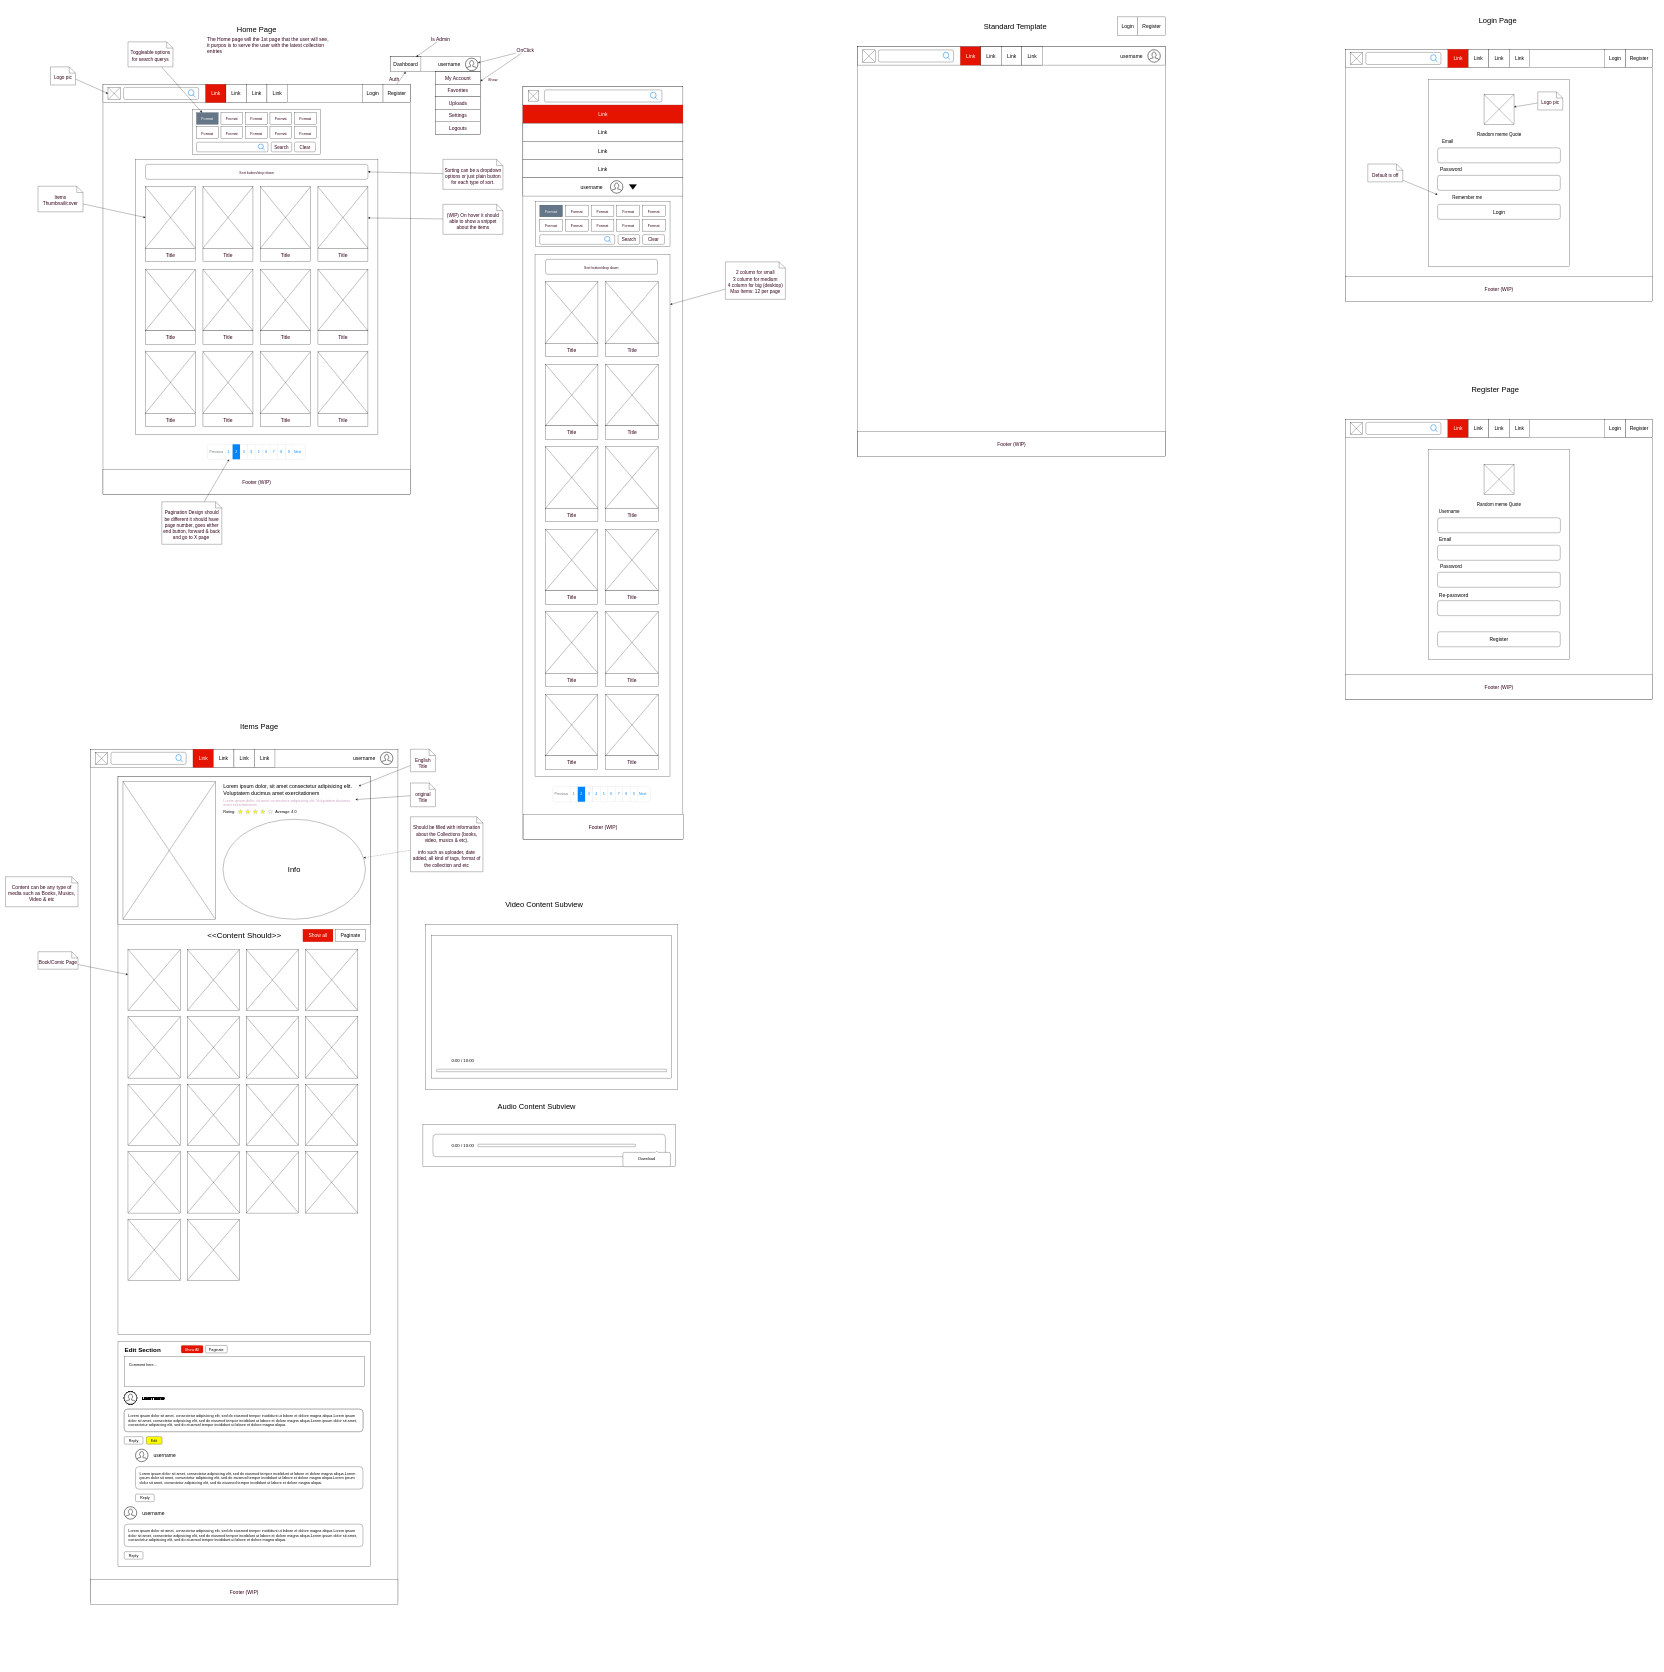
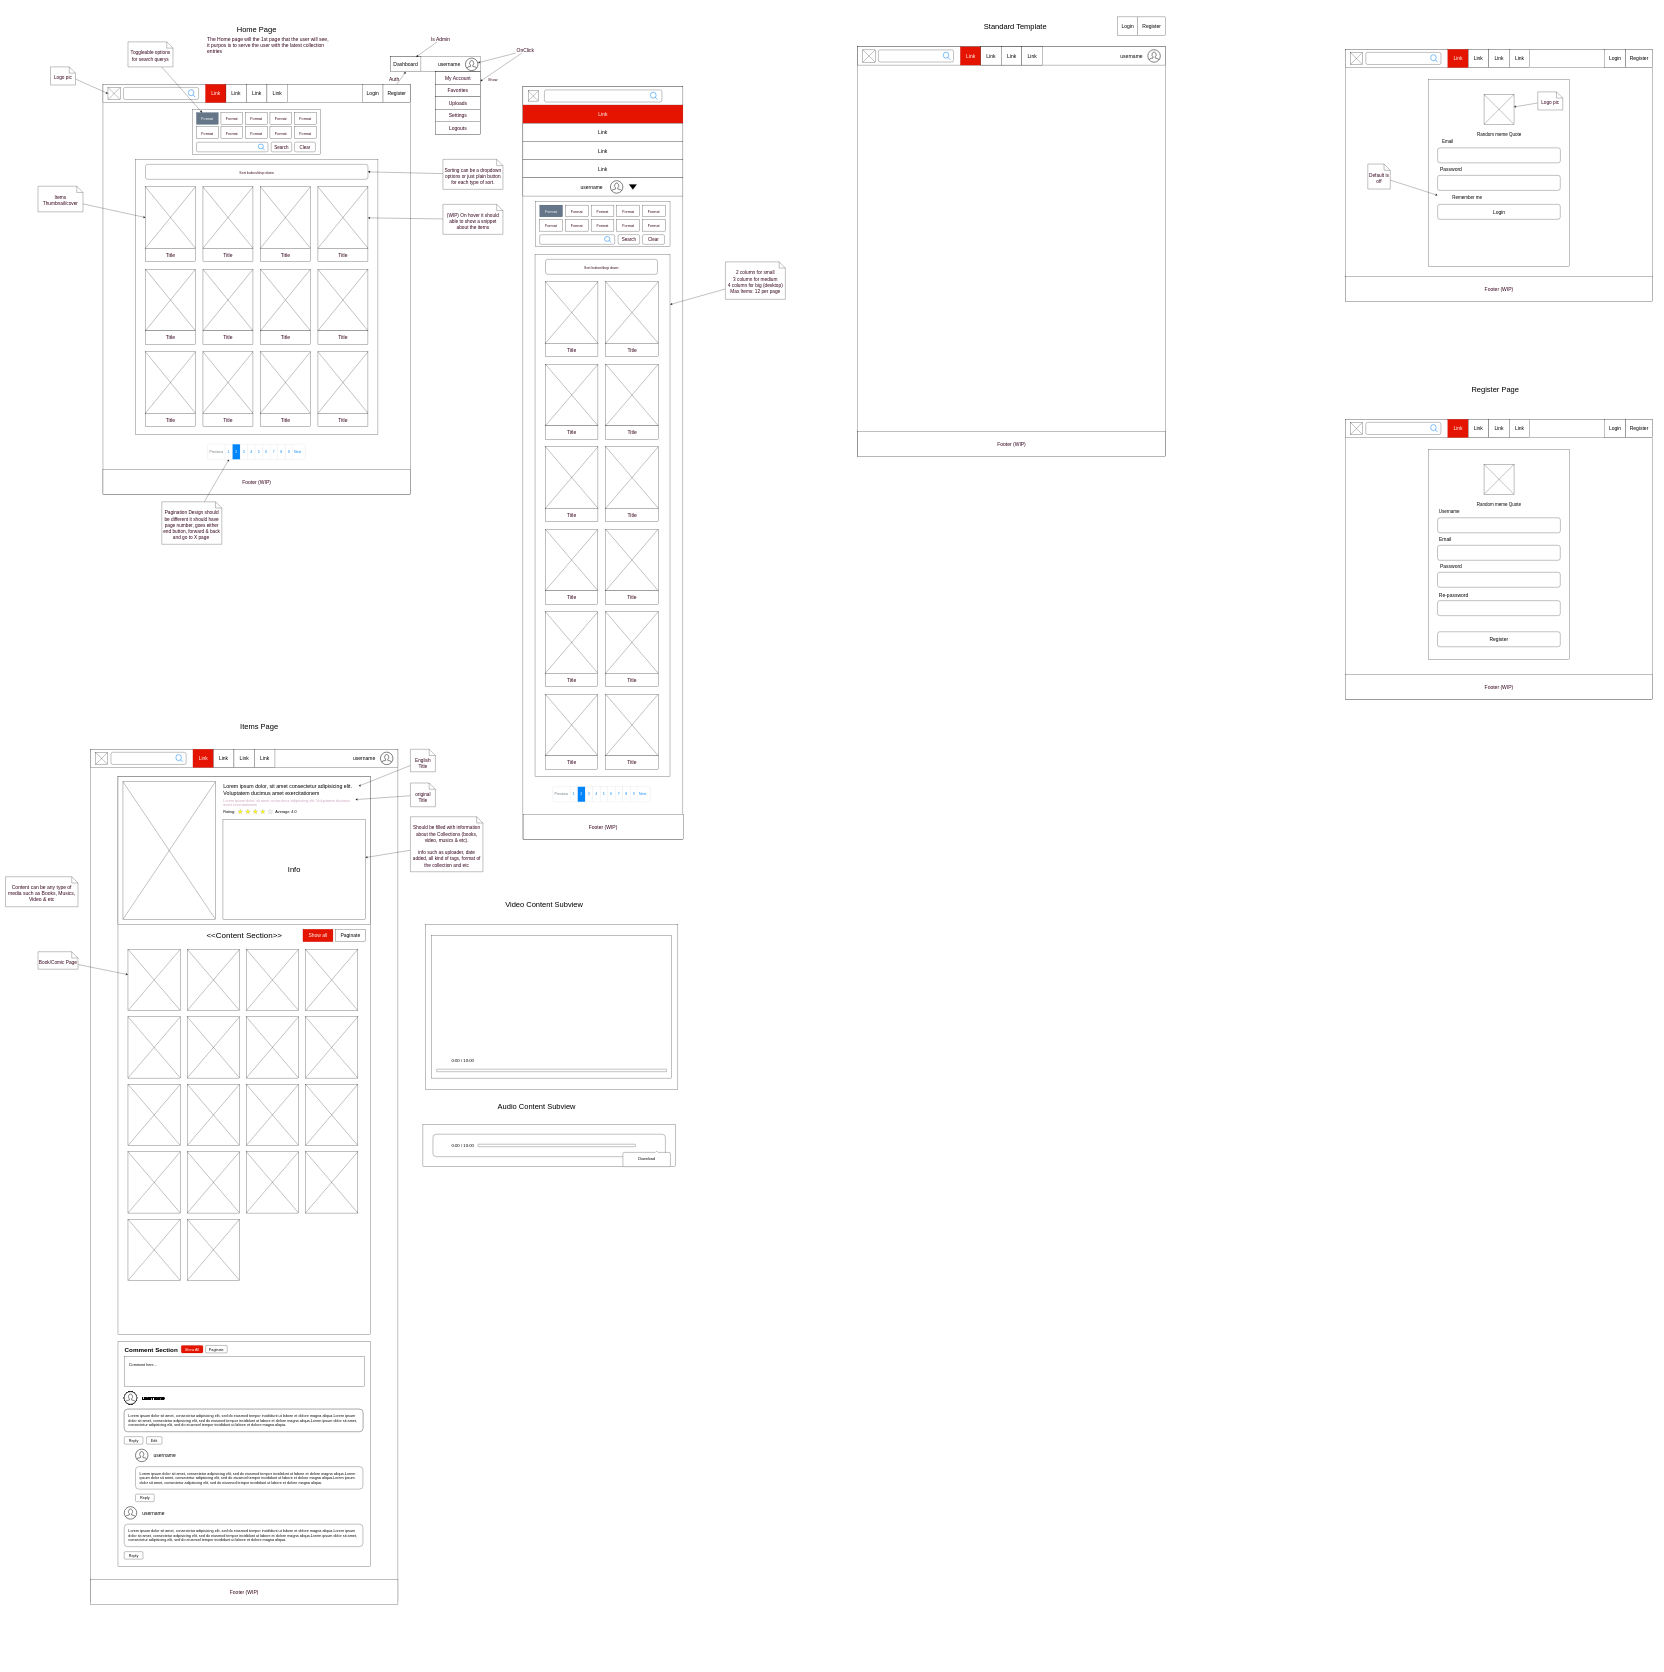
node "Login Page": removed
node "Default is off": size 35x18 -> 23x25
edge "Should be filled with information about the Collections (books, video, musics & etc). info such as uploader, date added, all kind of tags, format of the collection and etc" -> "Info": style dashed -> solid
node "Info": shape ellipse -> rectangle
node "<<Content Should>>": label "<<Content Should>>" -> "<<Content Section>>"
node "Edit Section": label "Edit Section" -> "Comment Section"
node "Edit": fillcolor #ffff00 -> #ffffff
